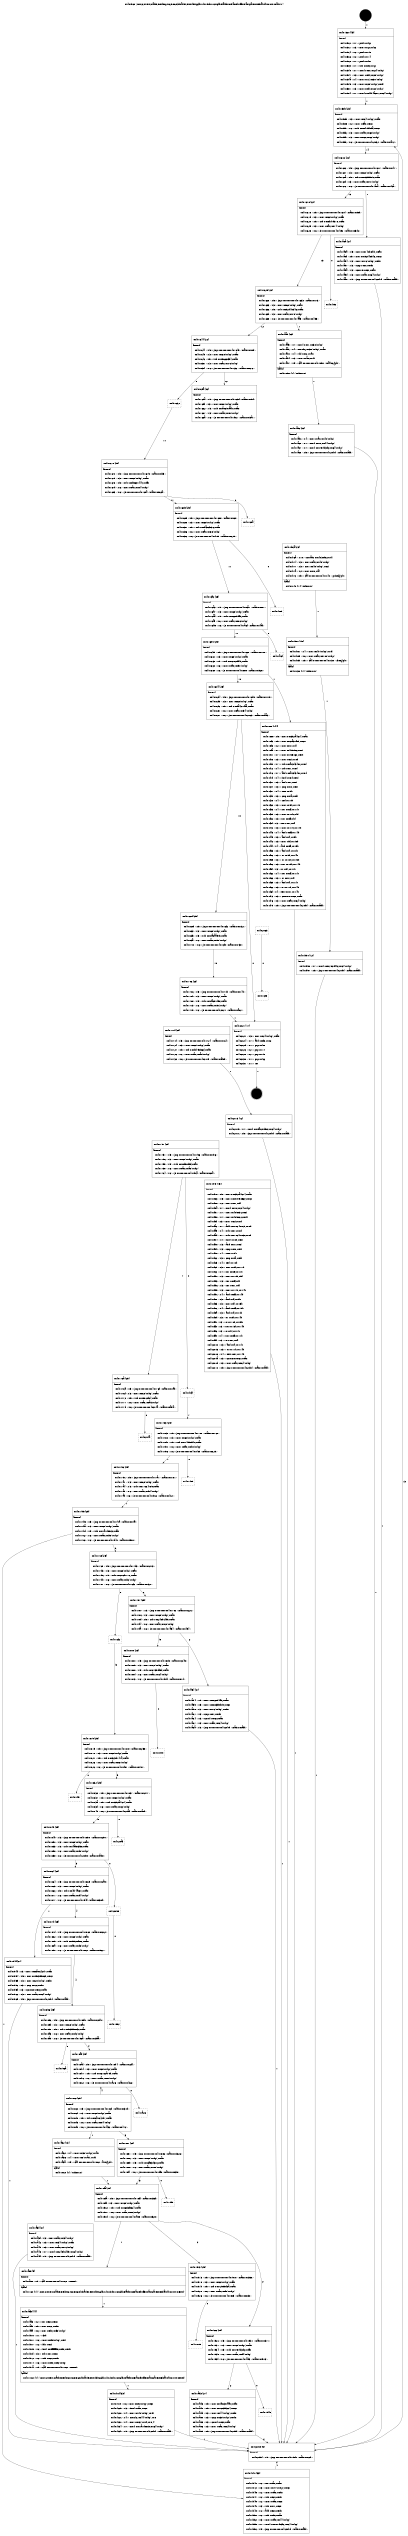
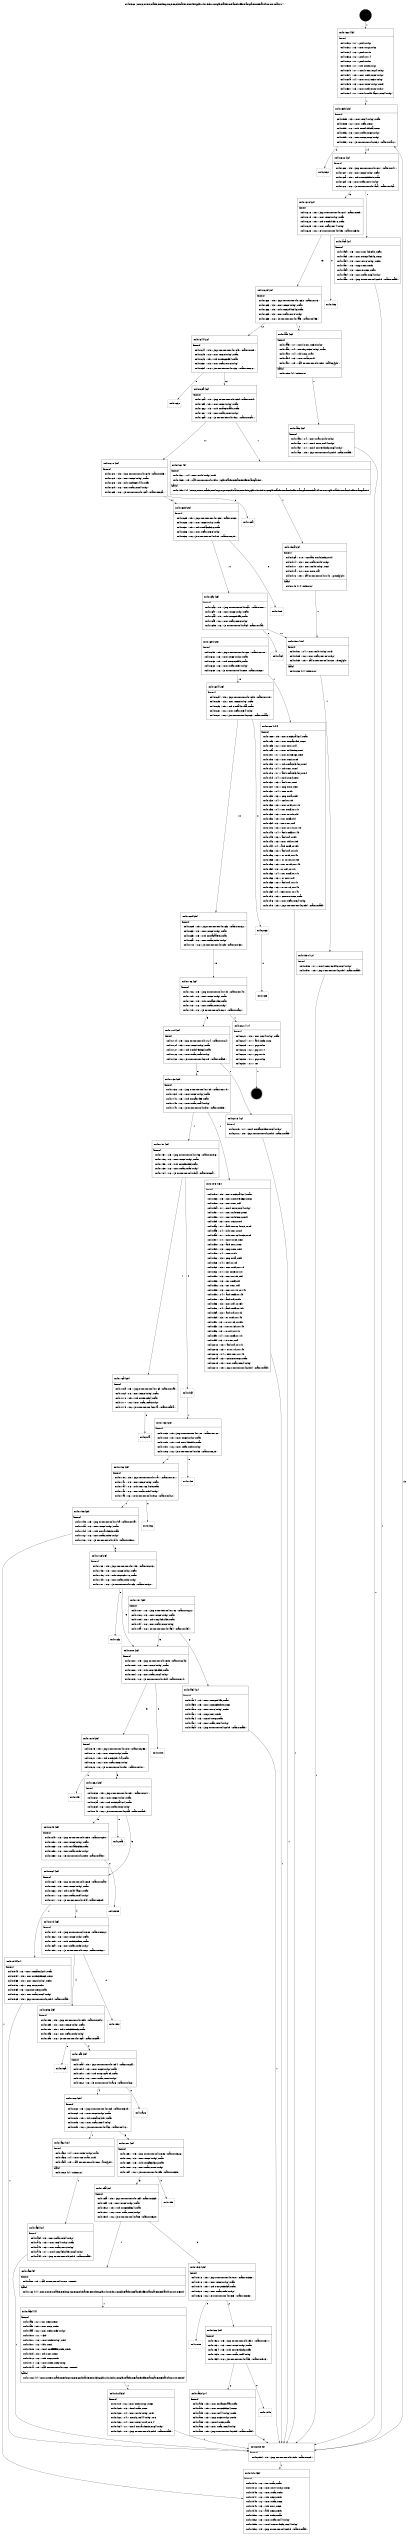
node "0x402032": added
edge "0x401c32" -> "0x401670 [25]": now "0x40165a [22]" -> "0x401670 [25]"
node "0x401b61 [9]": added
edge "0x4016a2 [25]" -> "0x4016bb [25]": now "0x4016a2 [25]" -> "0x401b81 [15]"
edge "0x4016d4 [25]" -> "0x402021 [17]": now "0x4016d4 [25]" -> "0x402063"
edge "0x401706 [25]" -> "0x40171f [25]": added, label "9"
node "0x401738 [25]": added
node "0x4019c2": added
edge "0x4017ce [25]" -> "0x4017e7 [25]": now "0x4017ce [25]" -> "0x401800 [25]"
edge "0x401cf2" -> "0x401819 [25]": now "0x401800 [25]" -> "0x401819 [25]"
edge "0x40184b [25]" -> "0x401864 [25]": now "0x401832 [25]" -> "0x401864 [25]"
edge "0x40209e" -> "0x401ee2": now "0x40187d [25]" -> "0x401ee2"
edge "0x4018c8 [25]" -> "0x4018af [25]": reversed
edge "0x401a32 [13]" -> "0x4018fa [25]": now "0x401a32 [13]" -> "0x401a3f [21]"
edge "0x4018fa [25]" -> "0x40192c [25]": now "0x401913 [25]" -> "0x40192c [25]"
edge "0x401b40 [33]" -> "0x4020bd [5]": reversed
